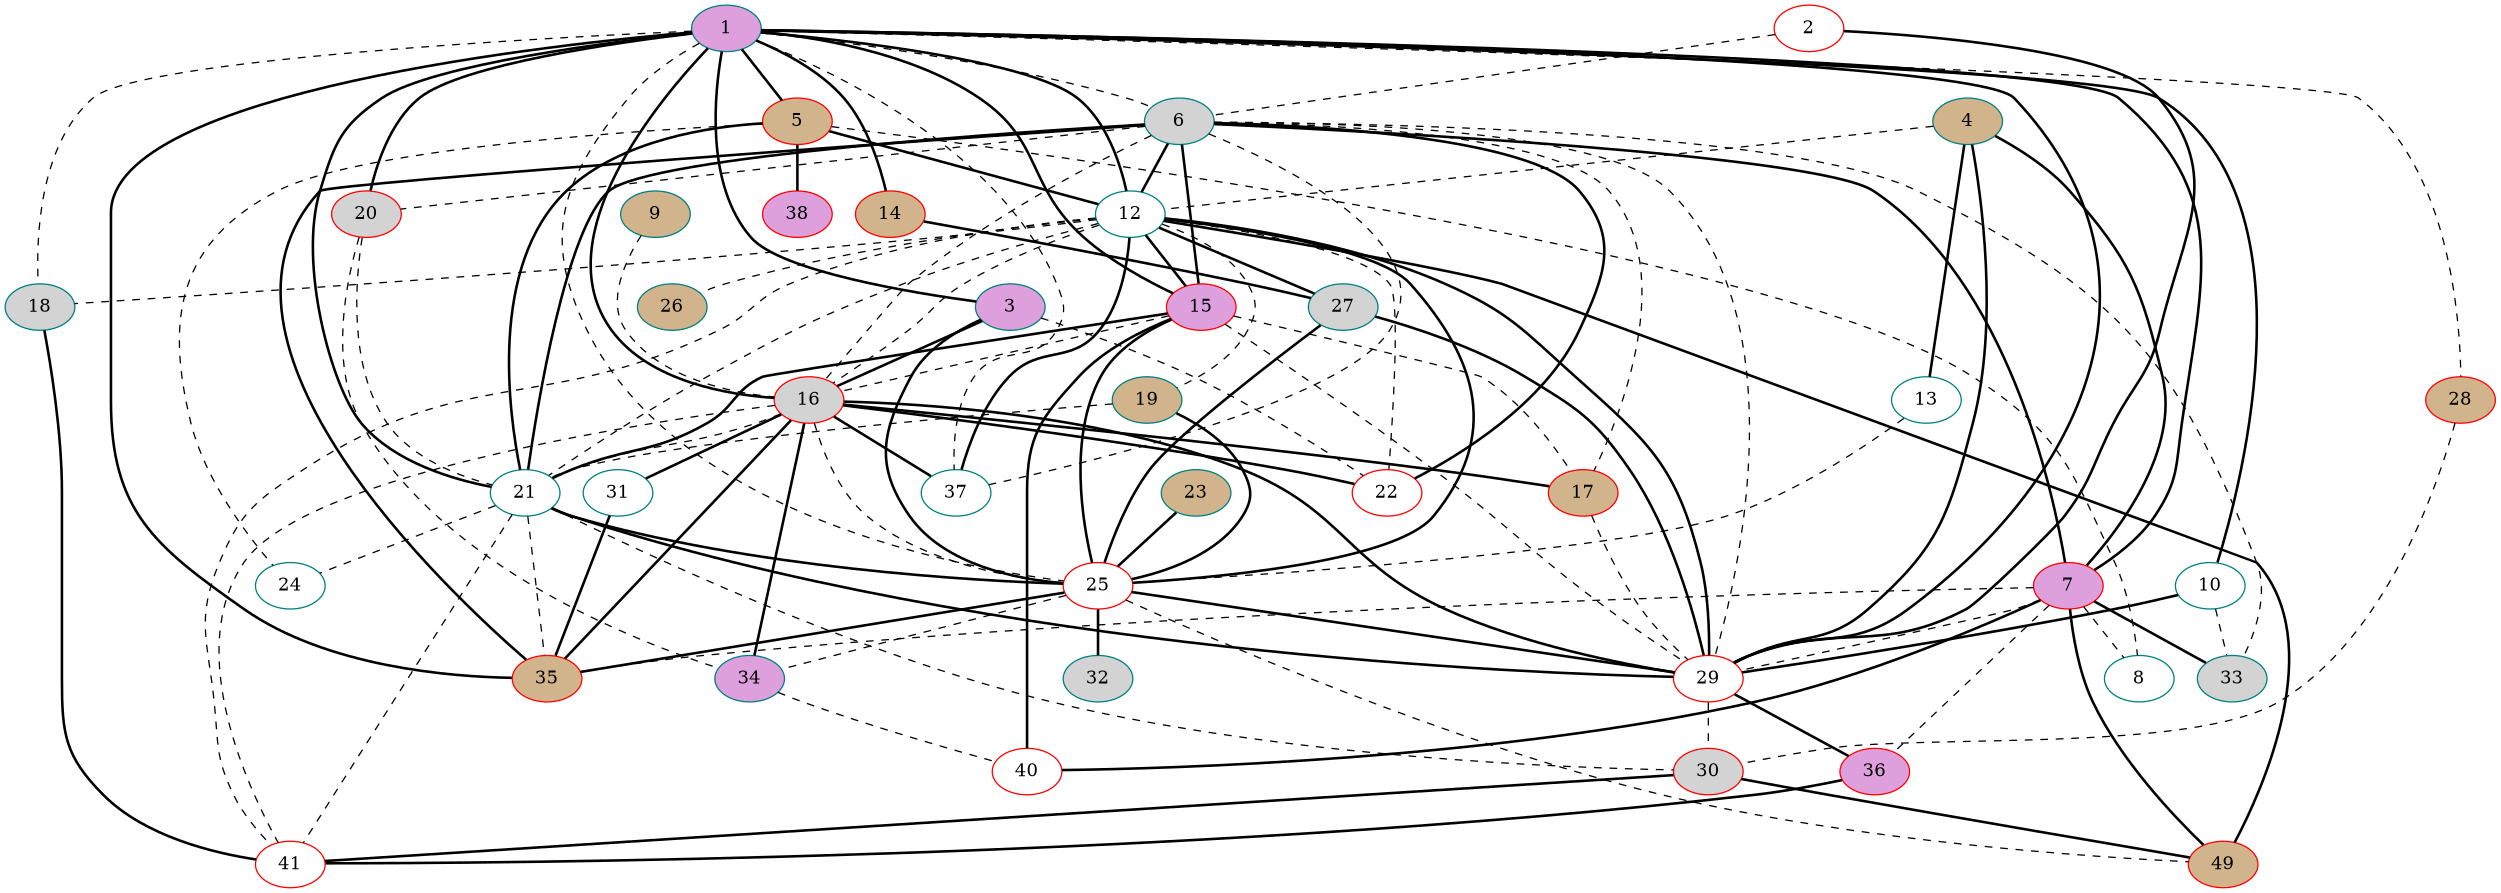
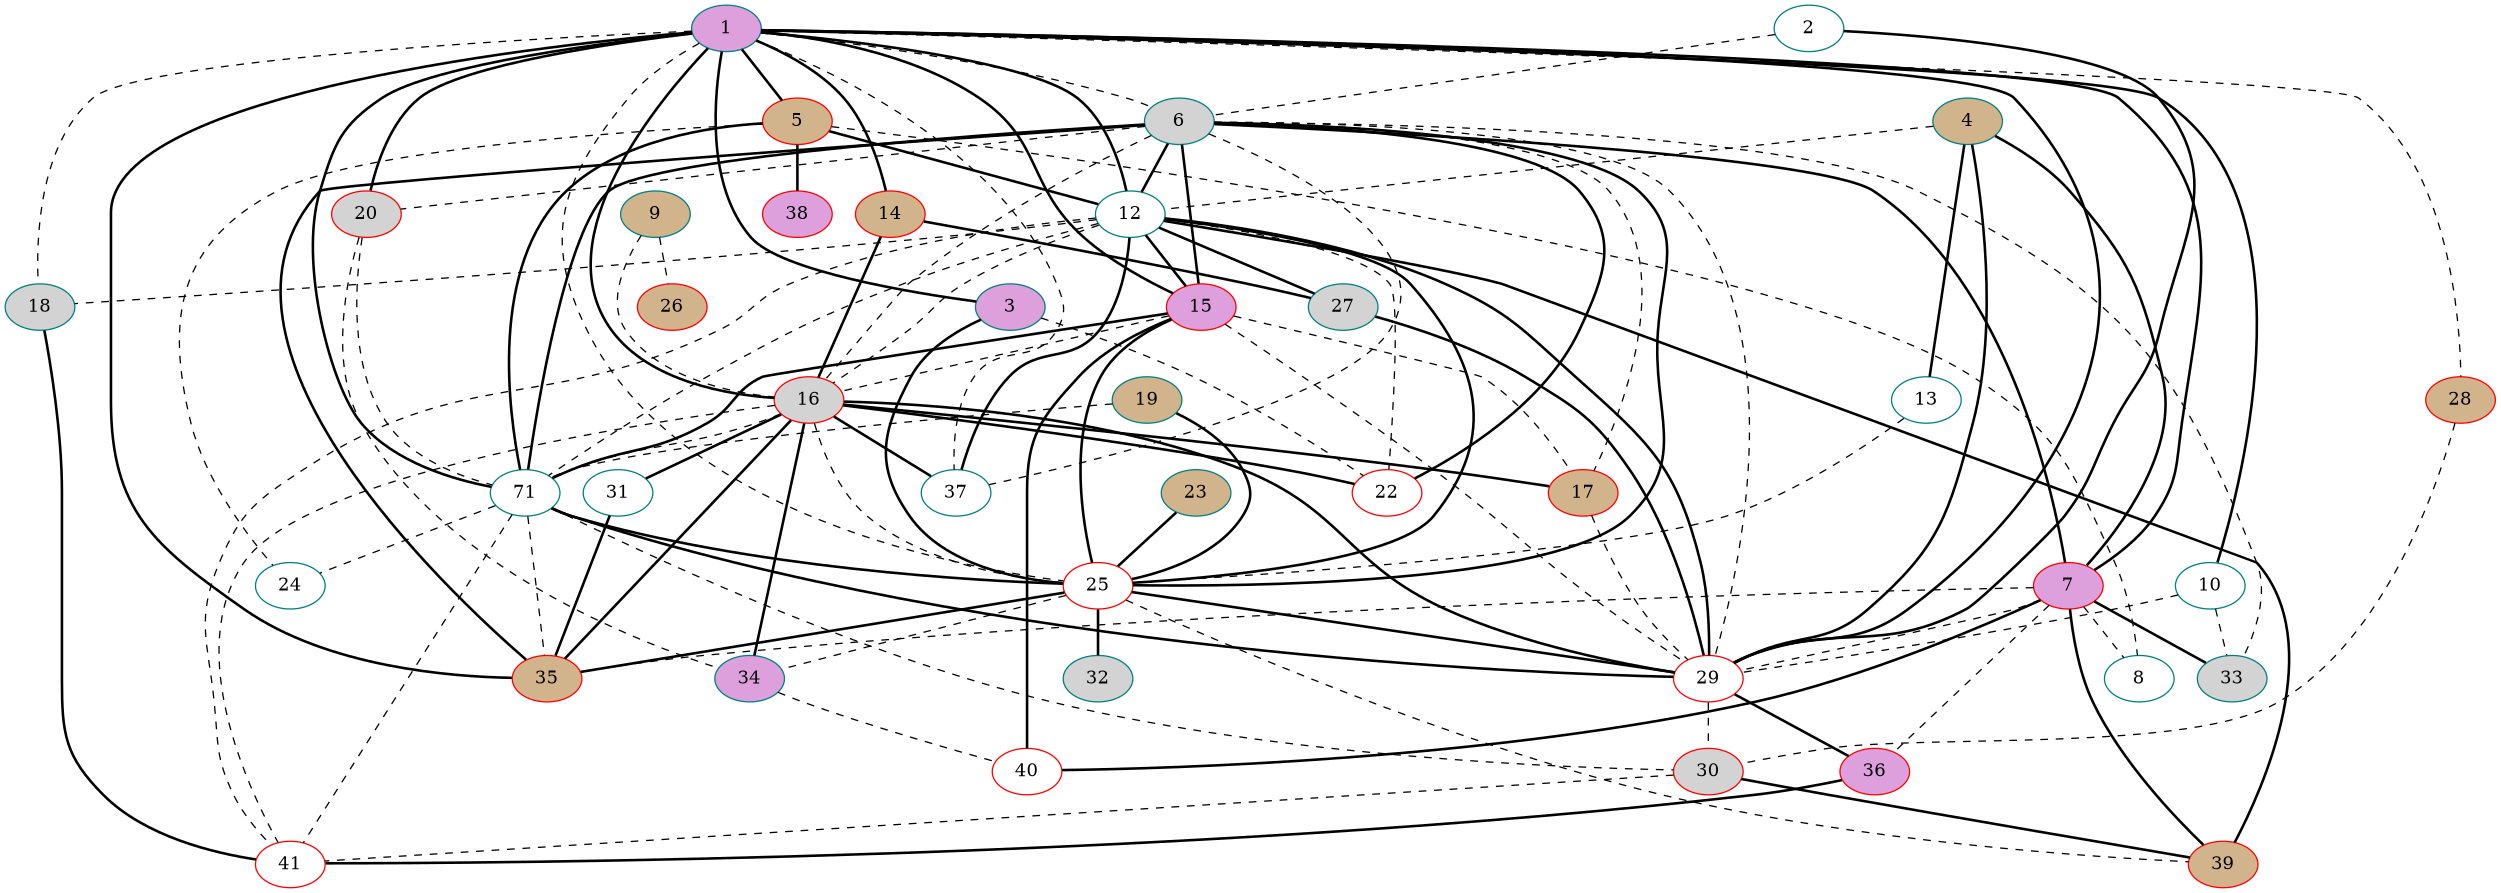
node "2": color red -> teal
edge "12" -- "26": now "9" -- "26"
edge "12" -- "19": removed
node "26": color teal -> red
edge "3" -- "16": now "14" -- "16"
edge "27" -- "25": now "6" -- "25"
node "21": label "21" -> "71"
edge "10" -- "29": style bold -> dashed
edge "30" -- "41": style bold -> dashed
node "49": label "49" -> "39"
